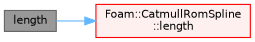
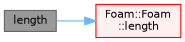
node "Foam::CatmullRomSpline ::length": label "Foam::CatmullRomSpline ::length" -> "Foam::Foam ::length"
